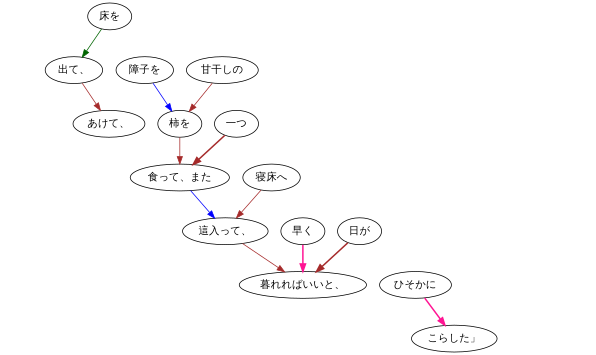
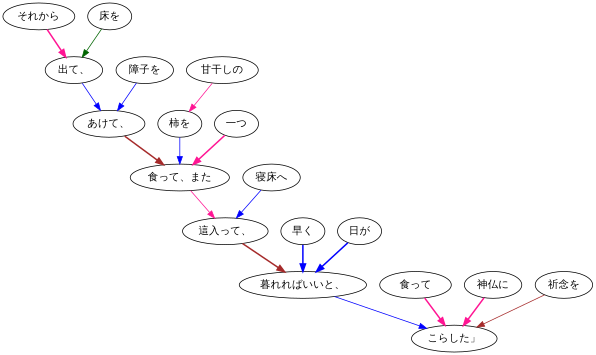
node "それから": added
edge "出て、" -> "あけて、": color brown -> blue
edge "障子を" -> "柿を": now "障子を" -> "あけて、"
edge "甘干しの" -> "柿を": color brown -> deeppink
edge "柿を" -> "食って、また": color brown -> blue
edge "一つ" -> "食って、また": color brown -> deeppink
edge "あけて、" -> "食って、また": added
edge "寝床へ" -> "這入って、": color brown -> blue
edge "食って、また" -> "這入って、": color blue -> deeppink
edge "早く" -> "暮れればいいと、": color deeppink -> blue
edge "日が" -> "暮れればいいと、": color brown -> blue
edge "這入って、" -> "暮れればいいと、": style solid -> bold
node "ひそかに": label "ひそかに" -> "食って"
node "神仏に": added
node "祈念を": added
edge "暮れればいいと、" -> "こらした」": added
